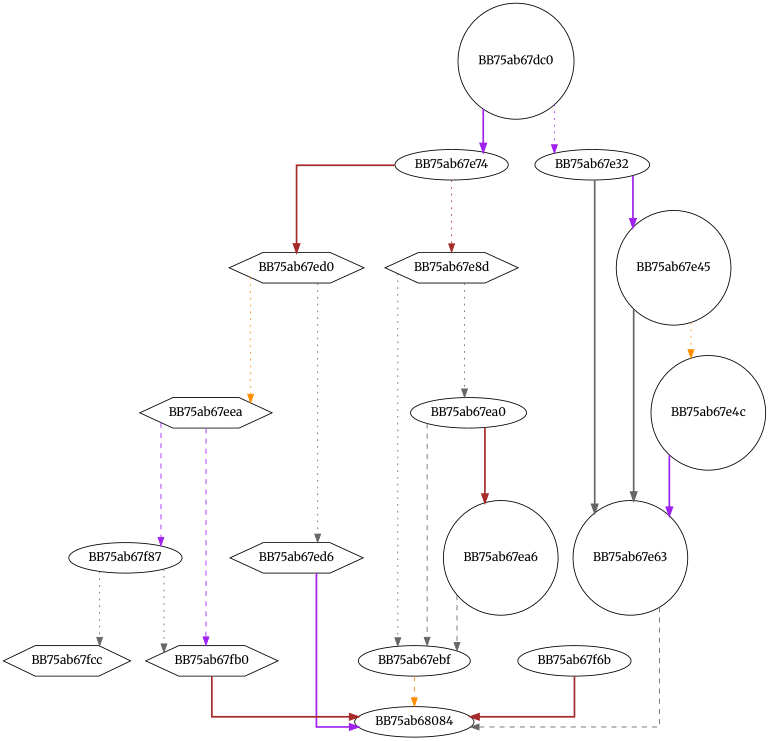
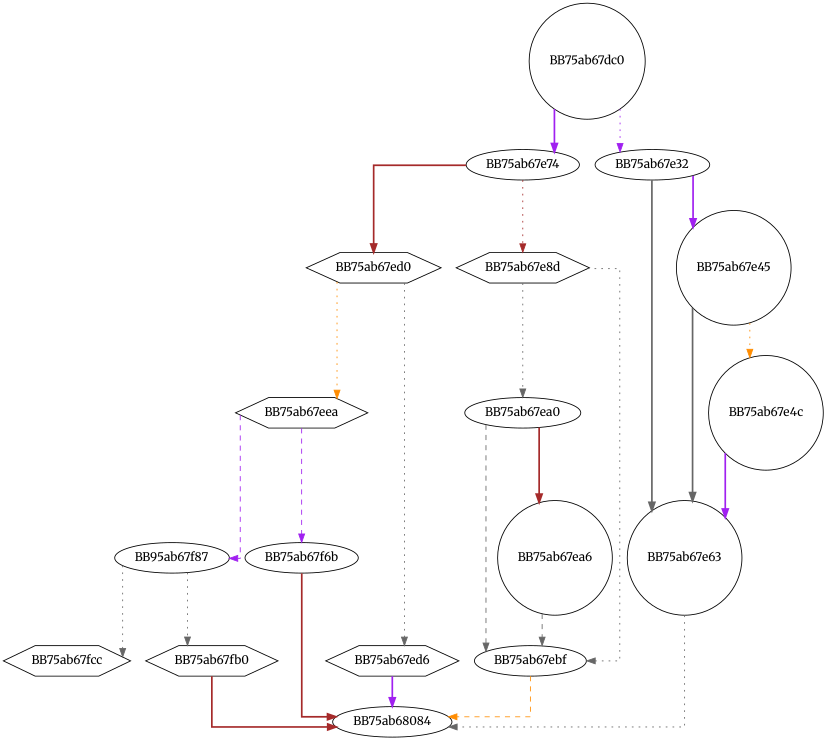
edge "BB75ab67eea" -> "BB75ab67fb0": now "BB75ab67eea" -> "BB75ab67f6b"
node "BB75ab67f87": label "BB75ab67f87" -> "BB95ab67f87"
edge "BB75ab67e63" -> "BB75ab68084": style dashed -> dotted
